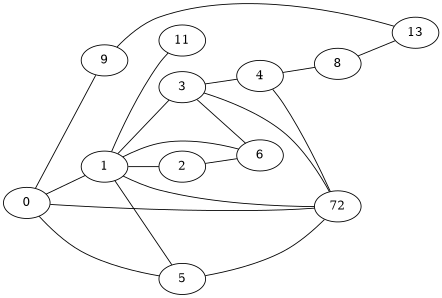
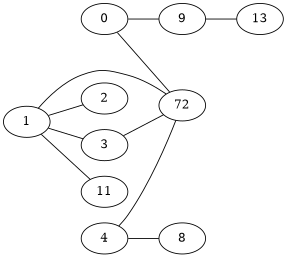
edge "8" -> "13": removed
edge "3" -> "4": removed
node "6": removed
edge "0" -> "1": removed
node "5": removed
